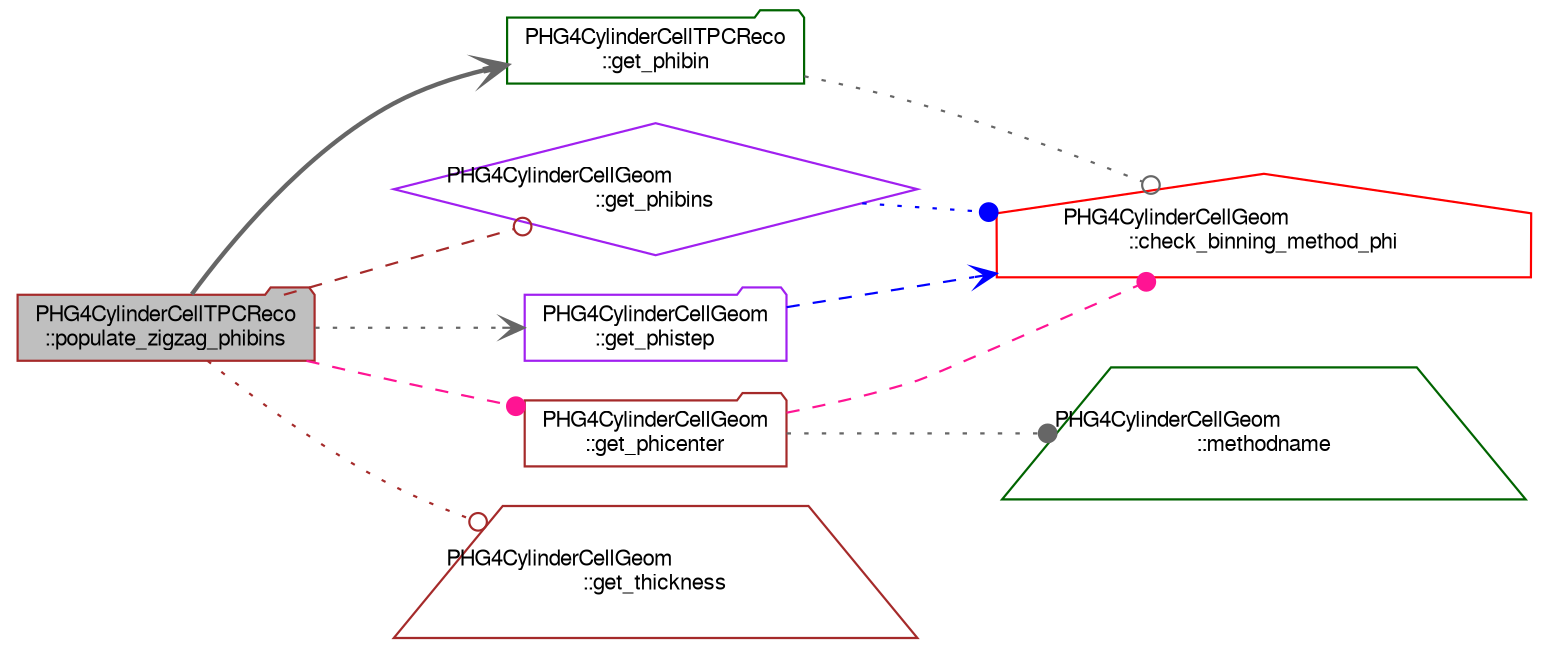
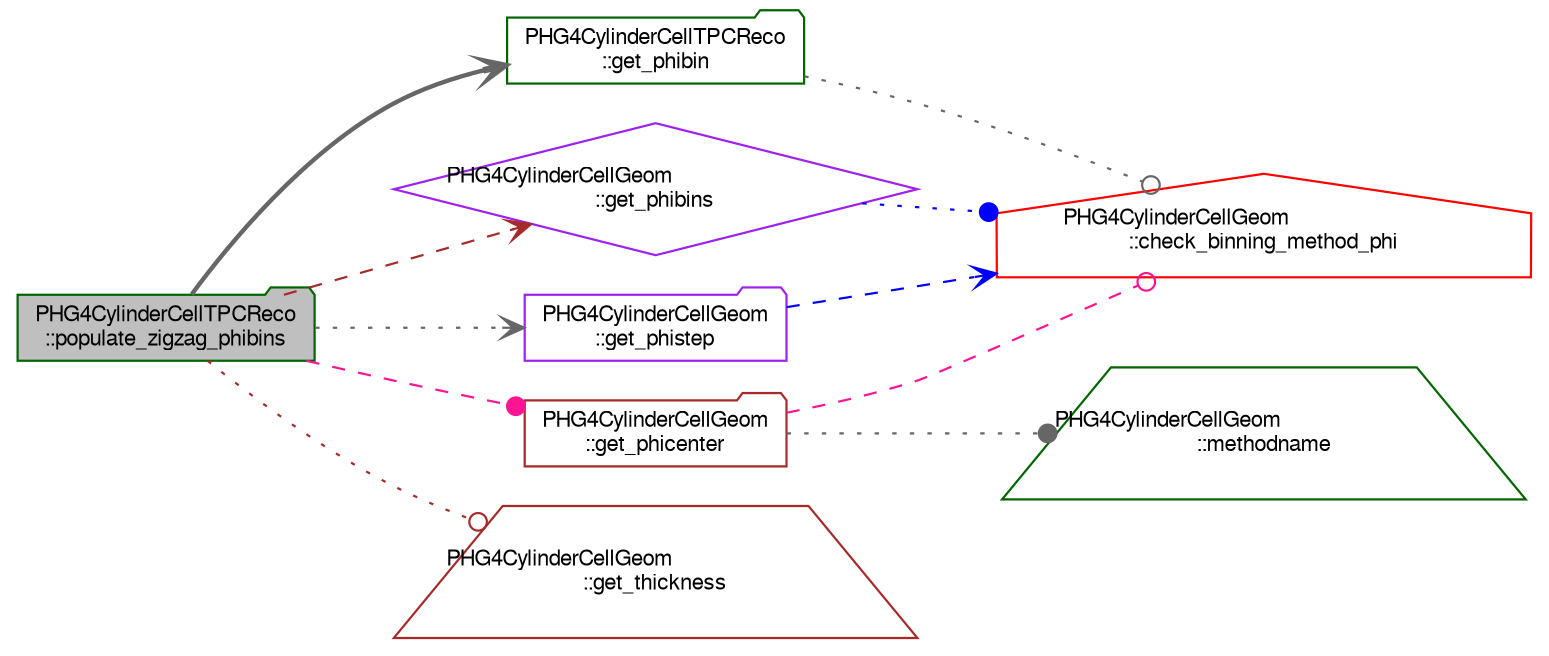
edge "PHG4CylinderCellTPCReco ::populate_zigzag_phibins" -> "PHG4CylinderCellGeom ::get_phibins": arrowhead odot -> vee
node "PHG4CylinderCellTPCReco ::populate_zigzag_phibins": color brown -> darkgreen
edge "PHG4CylinderCellGeom ::get_phicenter" -> "PHG4CylinderCellGeom ::check_binning_method_phi": arrowhead dot -> odot
